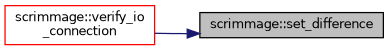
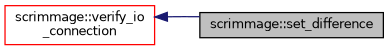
edge "scrimmage::verify_io _connection" -> "scrimmage::set_difference": reversed
